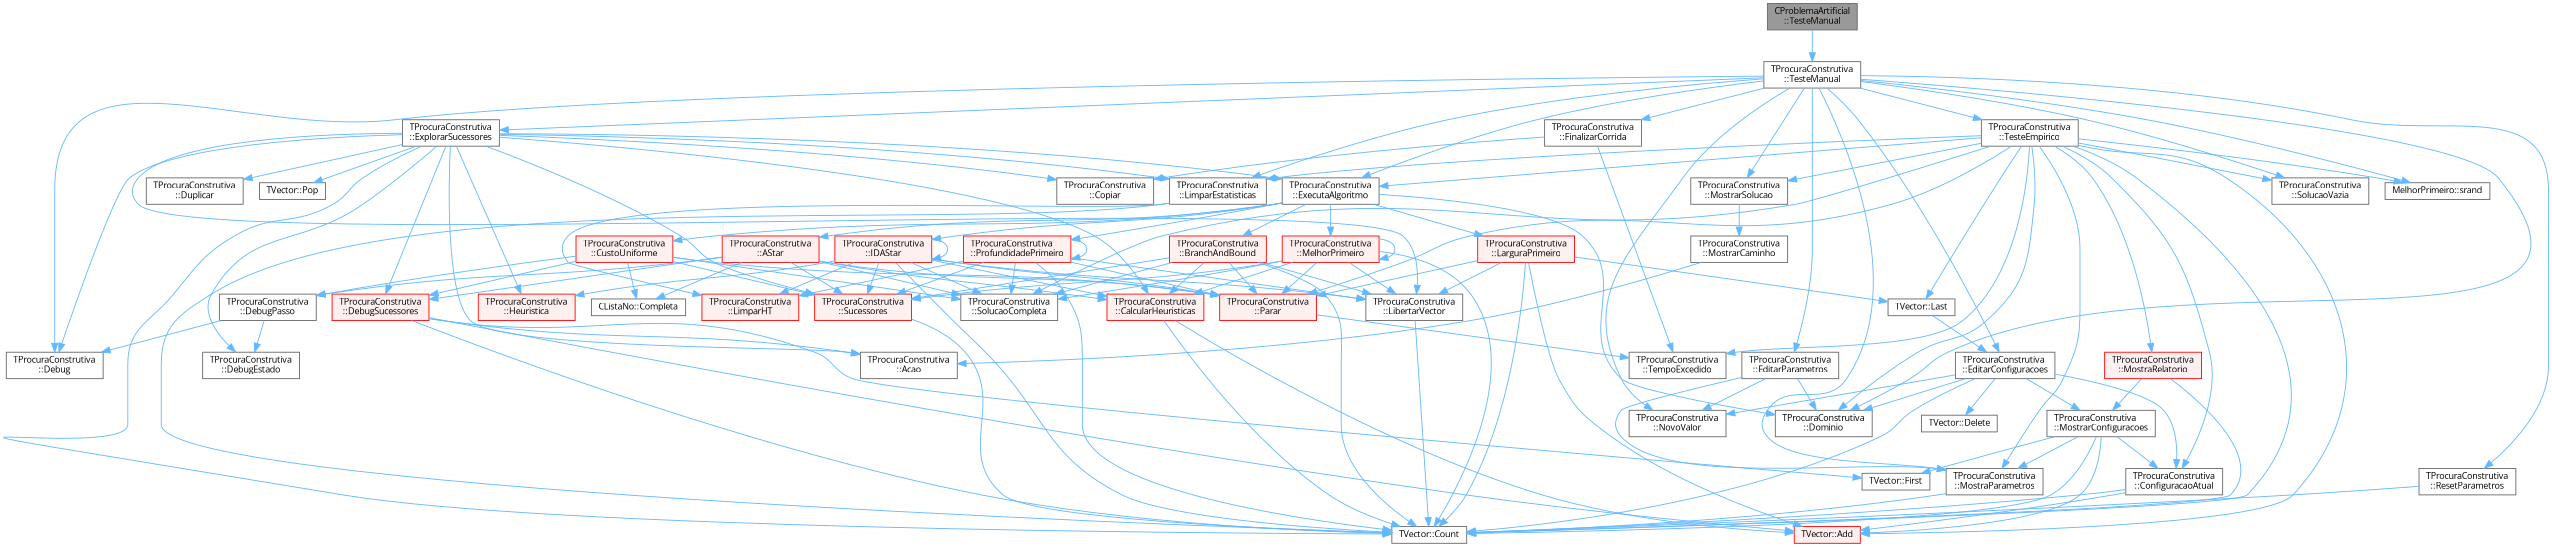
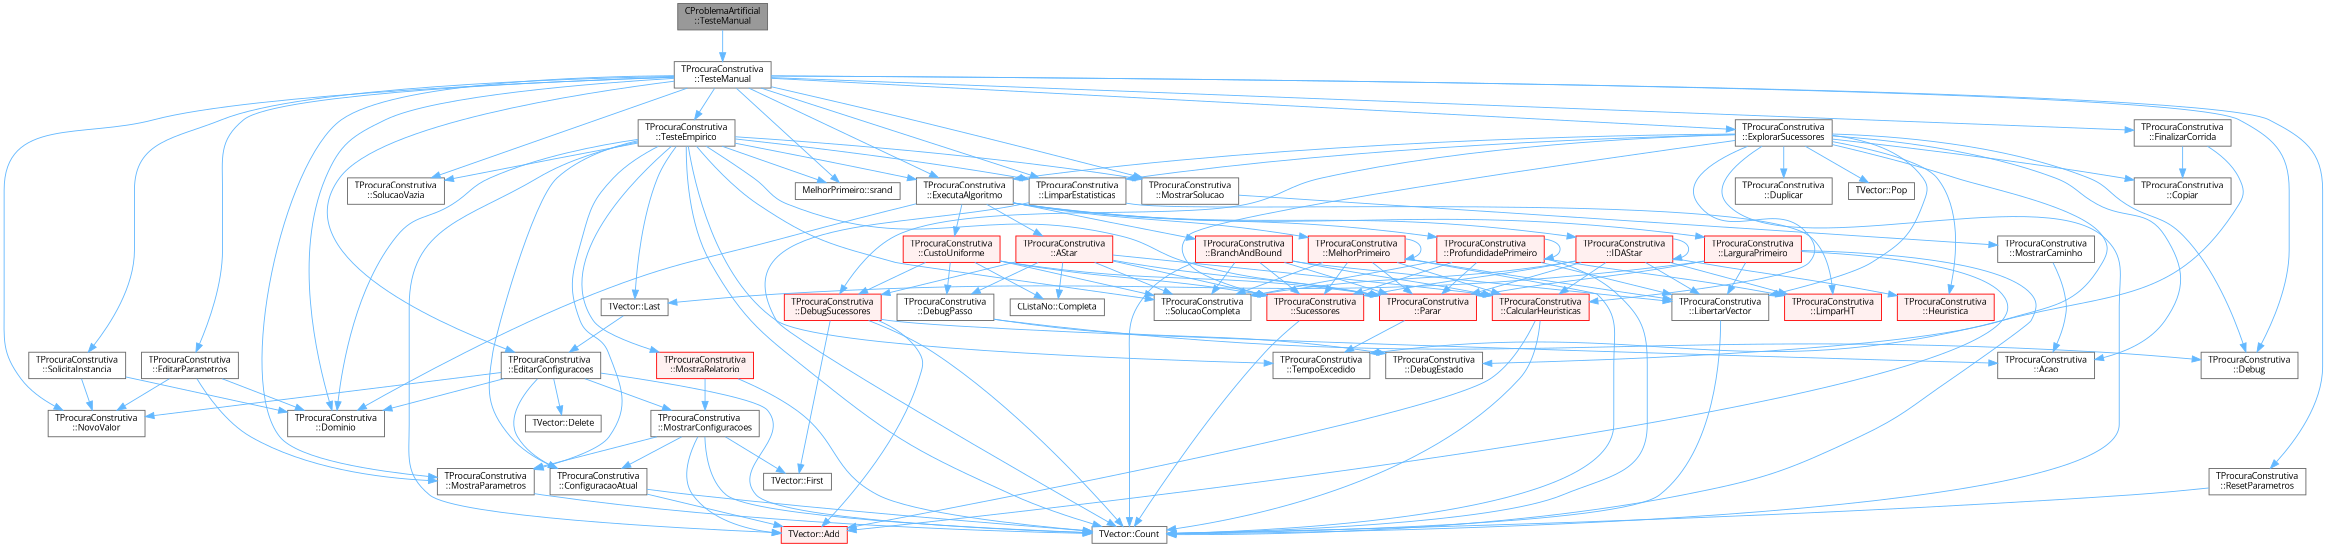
node "TProcuraConstrutiva ::SolicitaInstancia": added
edge "TProcuraConstrutiva ::IDAStar" -> "TVector::Count": removed
